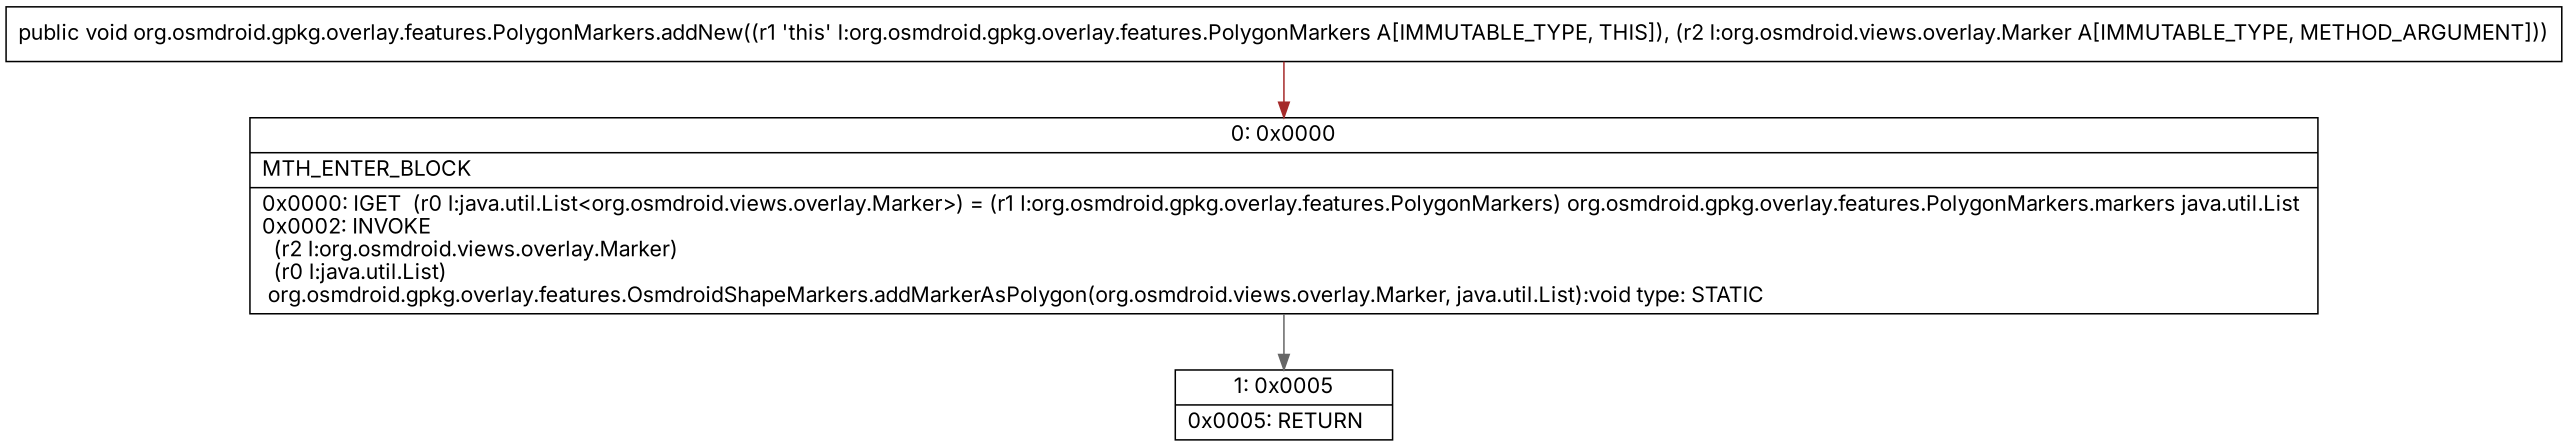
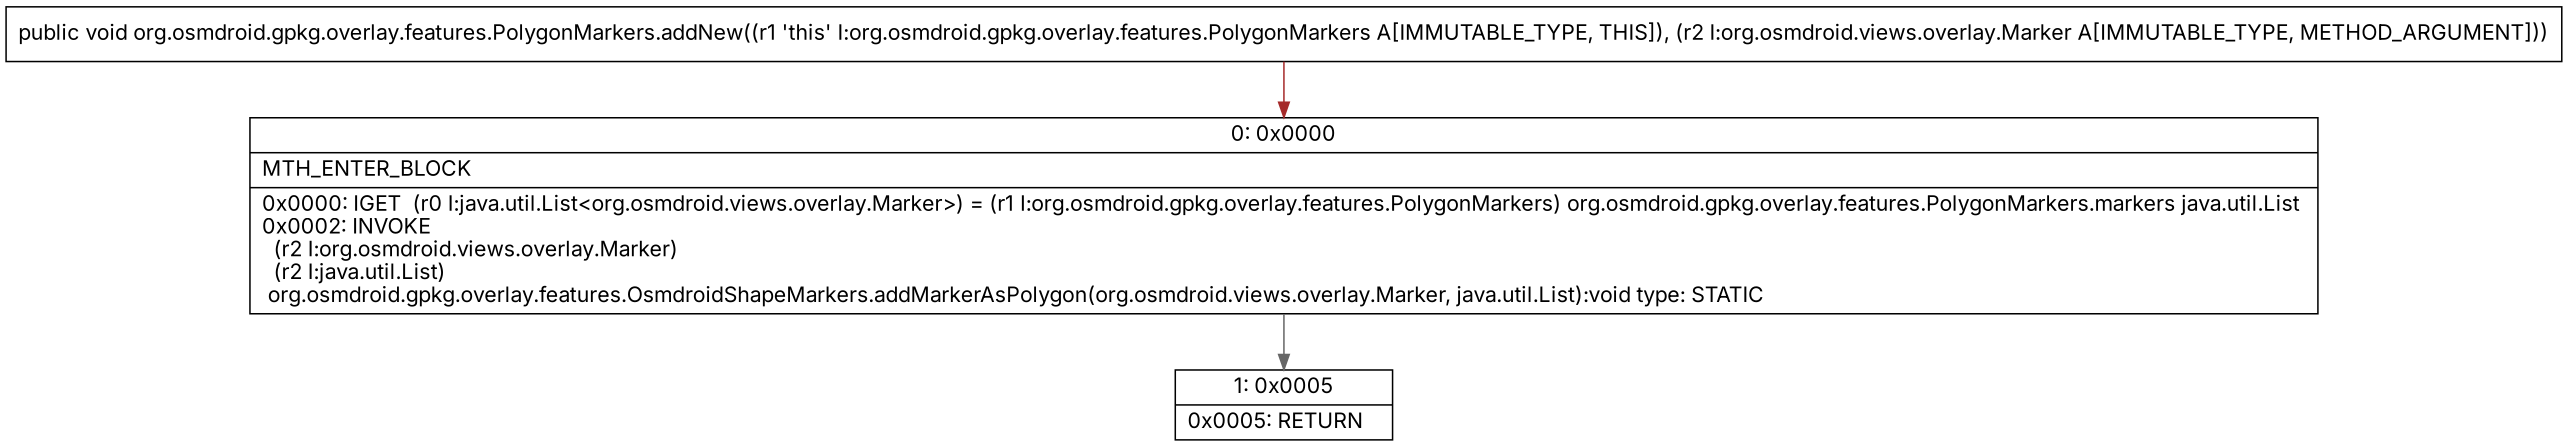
node "0: 0x0000": text "(r0 I:java.util.List)" -> "(r2 I:java.util.List)"
